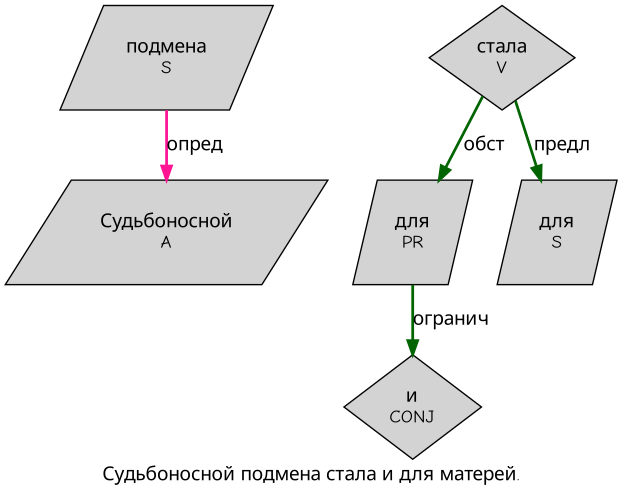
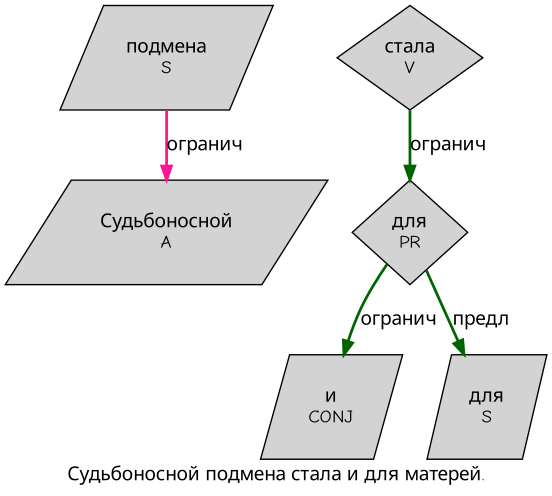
edge "стала V" -> "для S": now "для PR" -> "для S"
edge "подмена S" -> "Судьбоносной A": label "опред" -> "огранич"
edge "стала V" -> "для PR": label "обст" -> "огранич"
node "для PR": shape parallelogram -> diamond
node "и CONJ": shape diamond -> parallelogram
